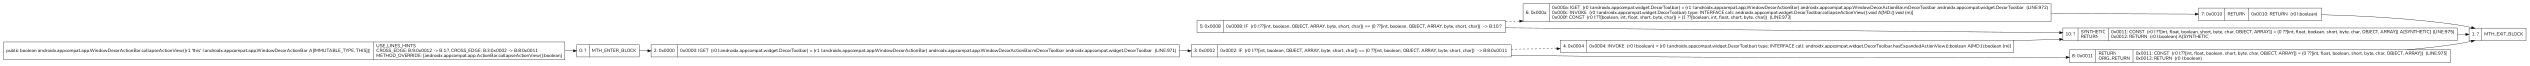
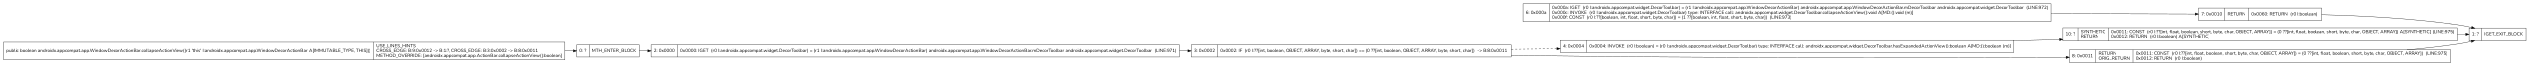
node "7: 0x0010": text "0x0010: RETURN  (r0 I:boolean)" -> "0x0060: RETURN  (r0 I:boolean)"
node "5: 0x0008": removed
node "1: ?": text "MTH_EXIT_BLOCK" -> "IGET_EXIT_BLOCK"
